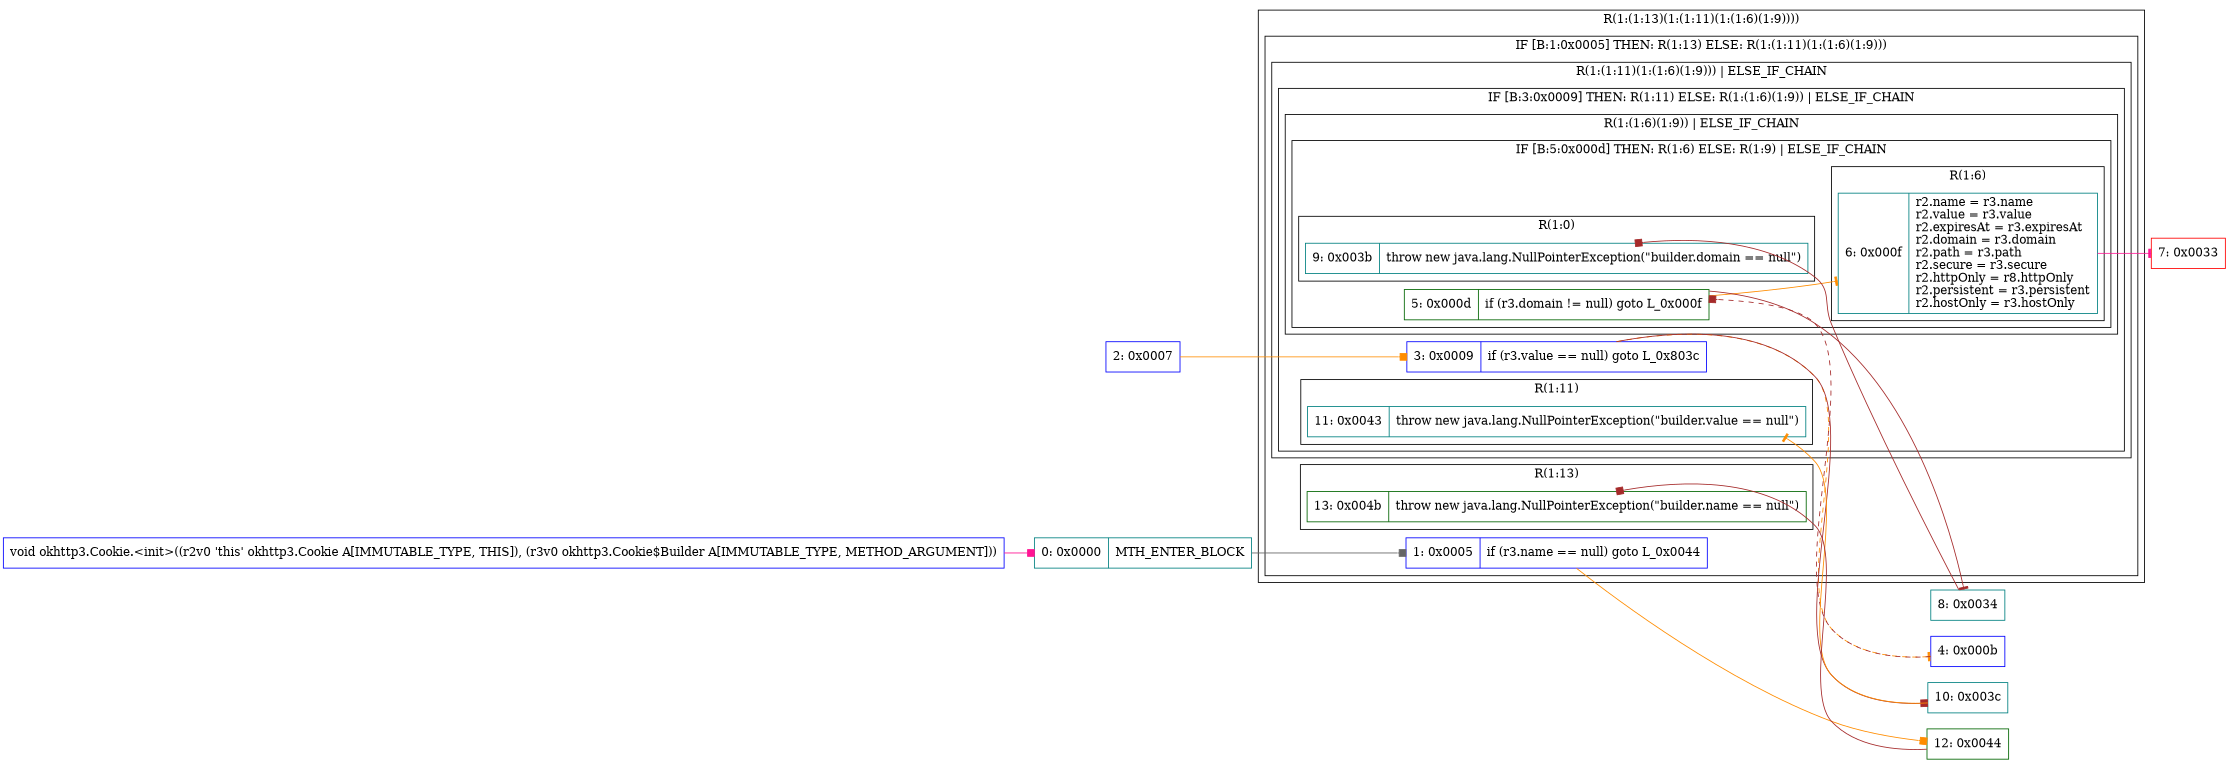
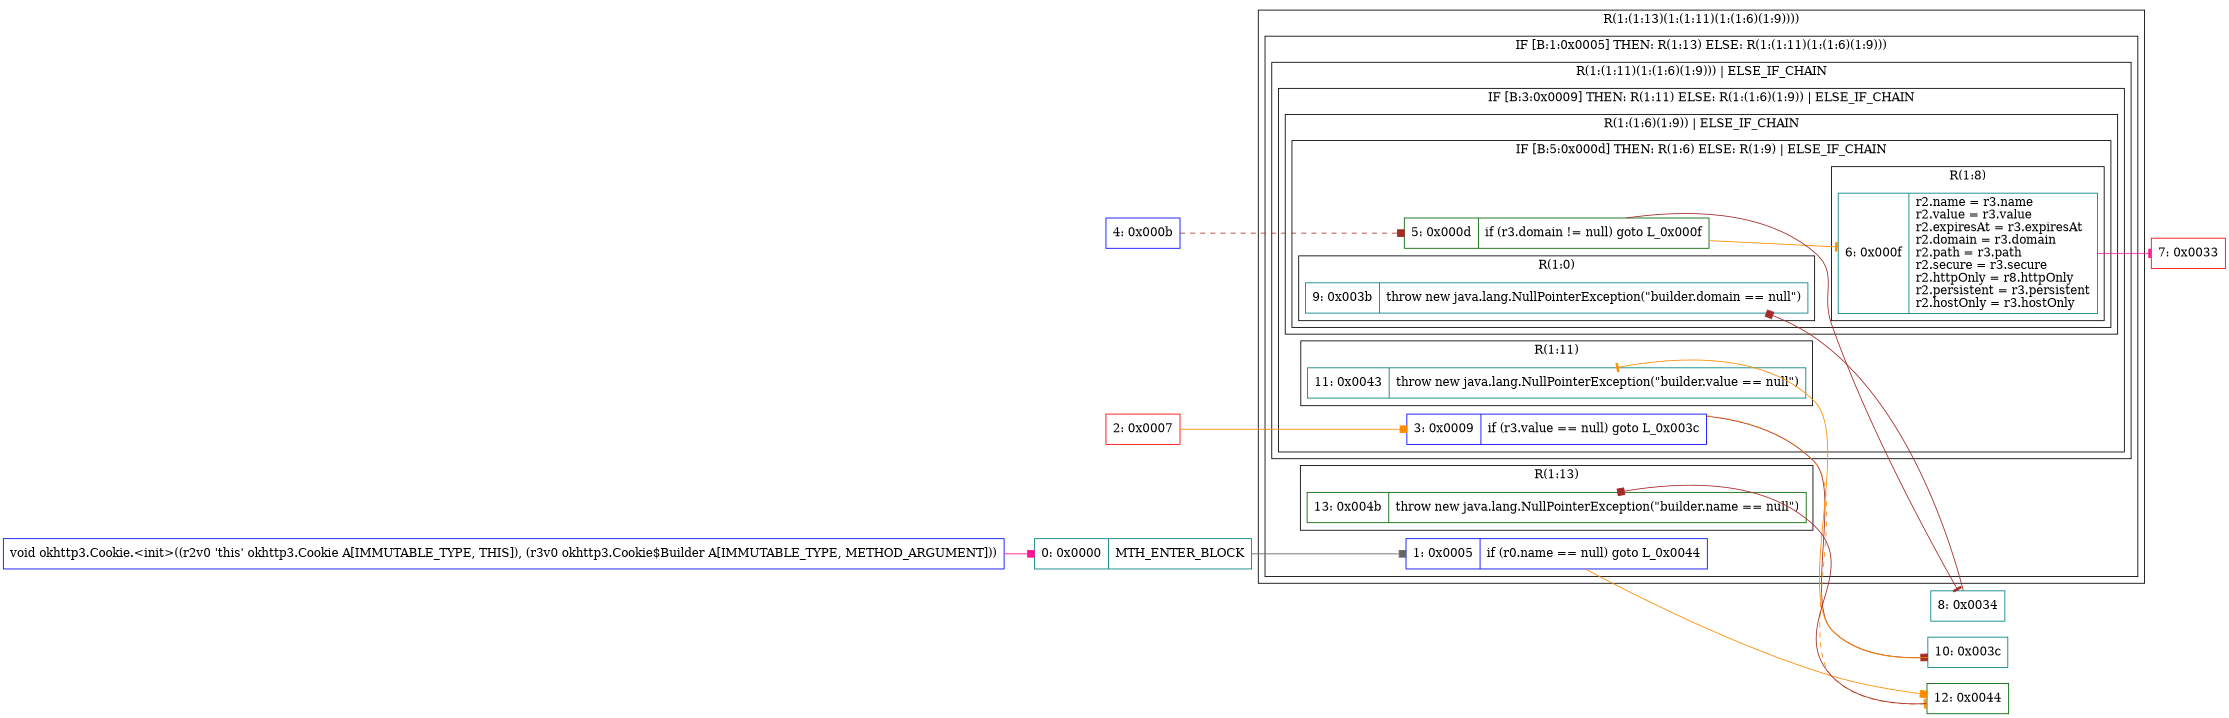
cluster "R(1:6)": label "R(1:6)" -> "R(1:8)"
node "3: 0x0009": text "if (r3.value == null) goto L_0x803c" -> "if (r3.value == null) goto L_0x003c"
node "2: 0x0007": color blue -> red
edge "3: 0x0009" -> "4: 0x000b": now "3: 0x0009" -> "12: 0x0044"
node "1: 0x0005": text "if (r3.name == null) goto L_0x0044" -> "if (r0.name == null) goto L_0x0044"
